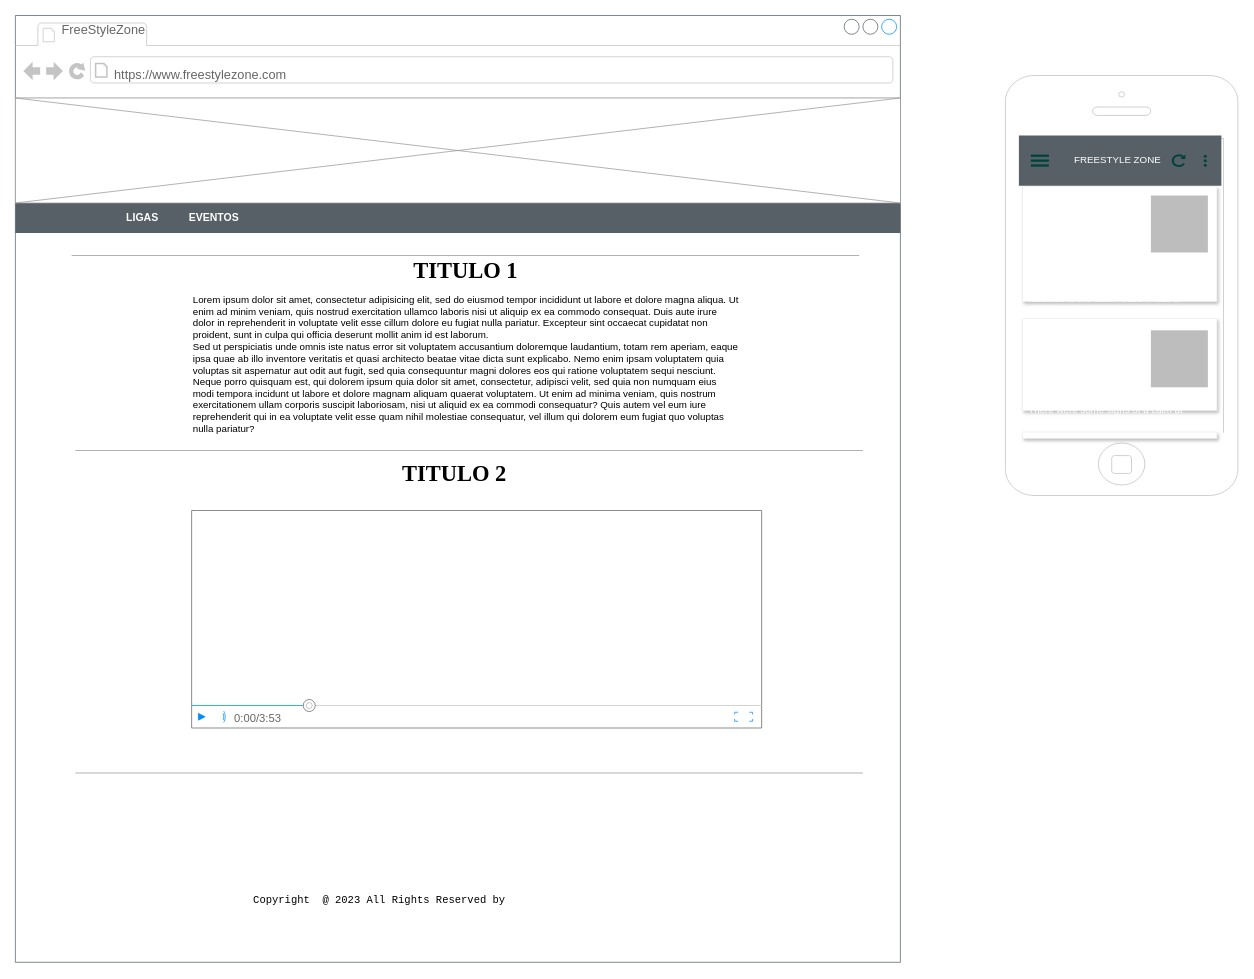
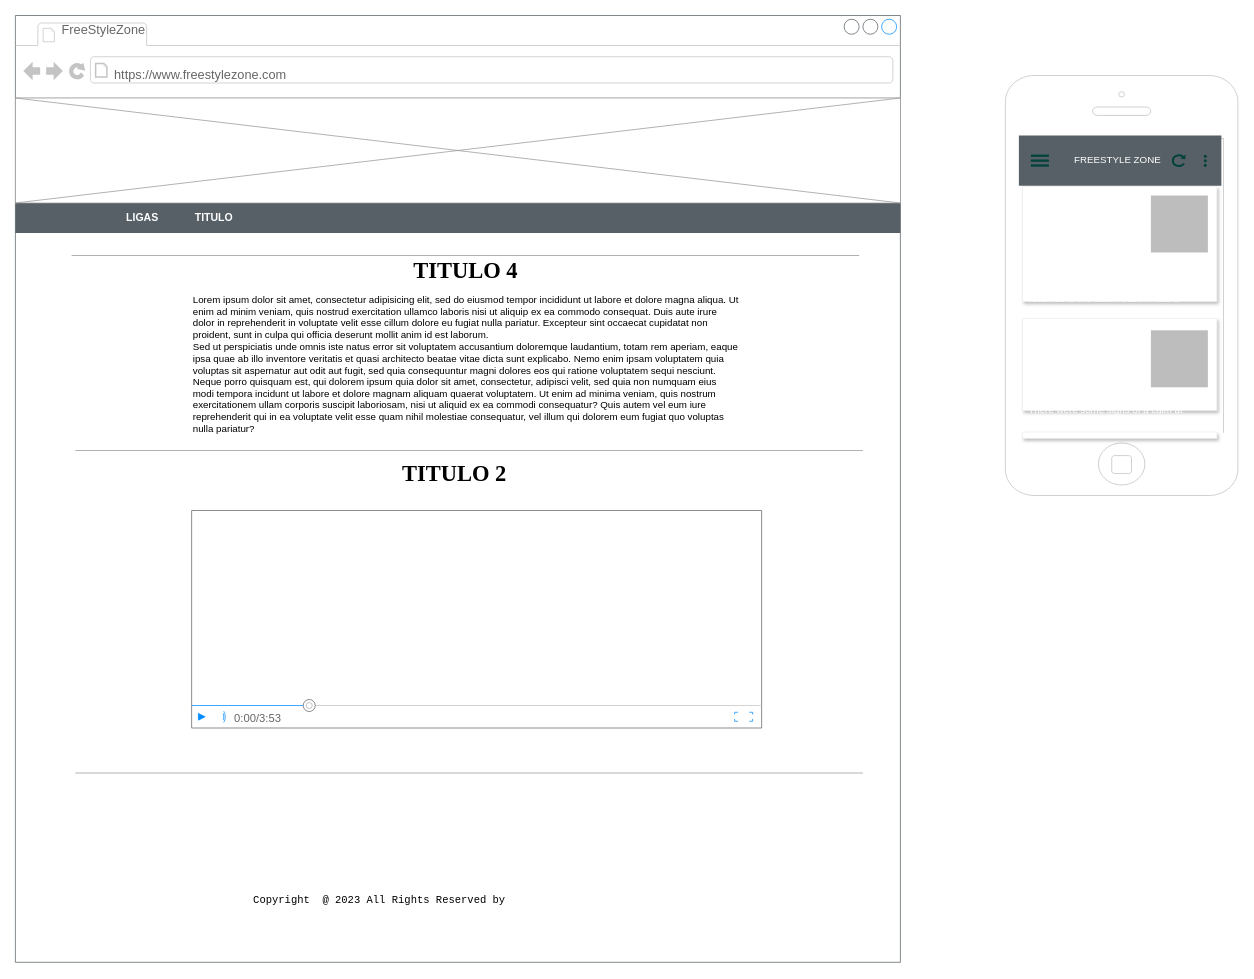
node "EVENTOS": label "EVENTOS" -> "TITULO"
node "TITULO 1": label "TITULO 1" -> "TITULO 4"
